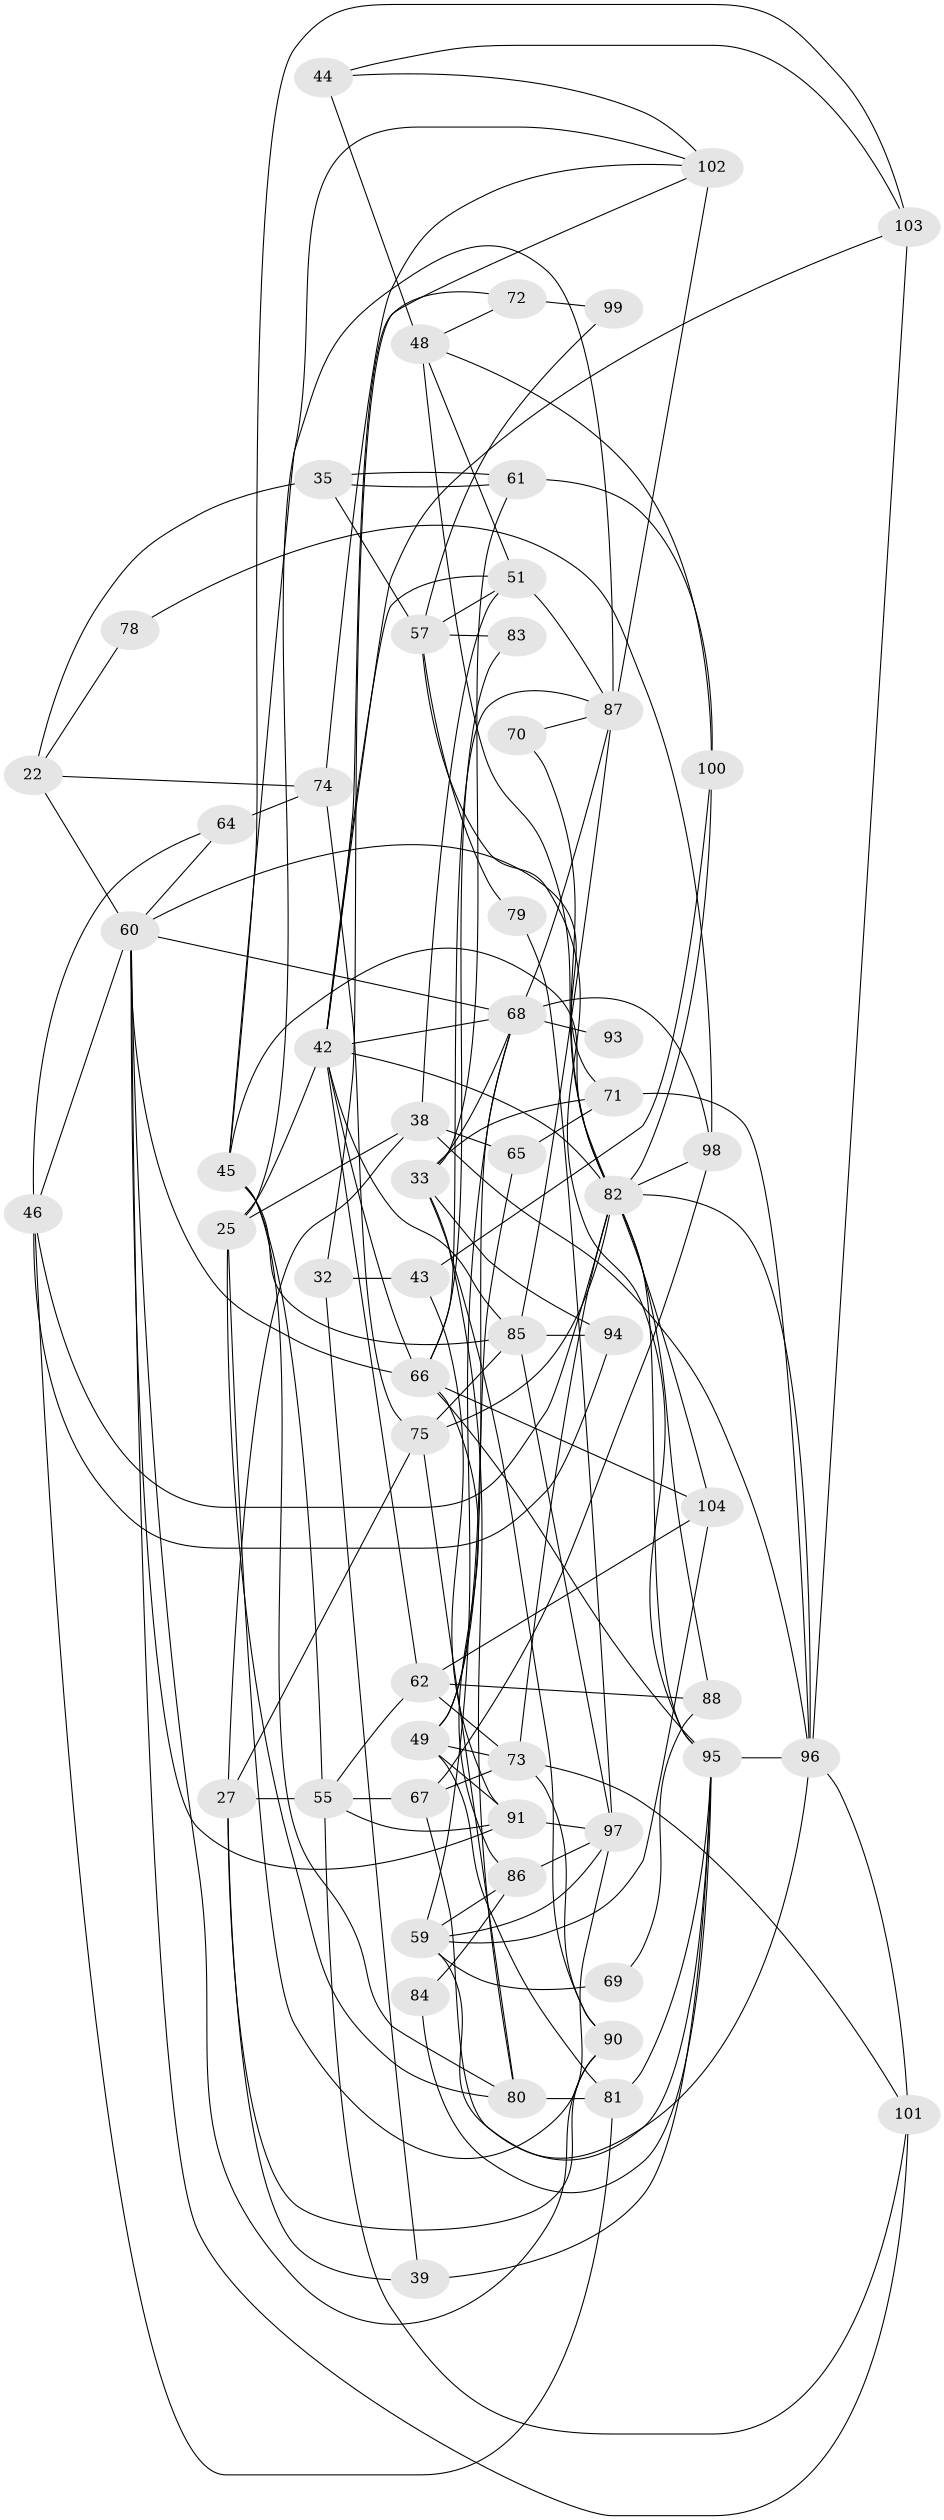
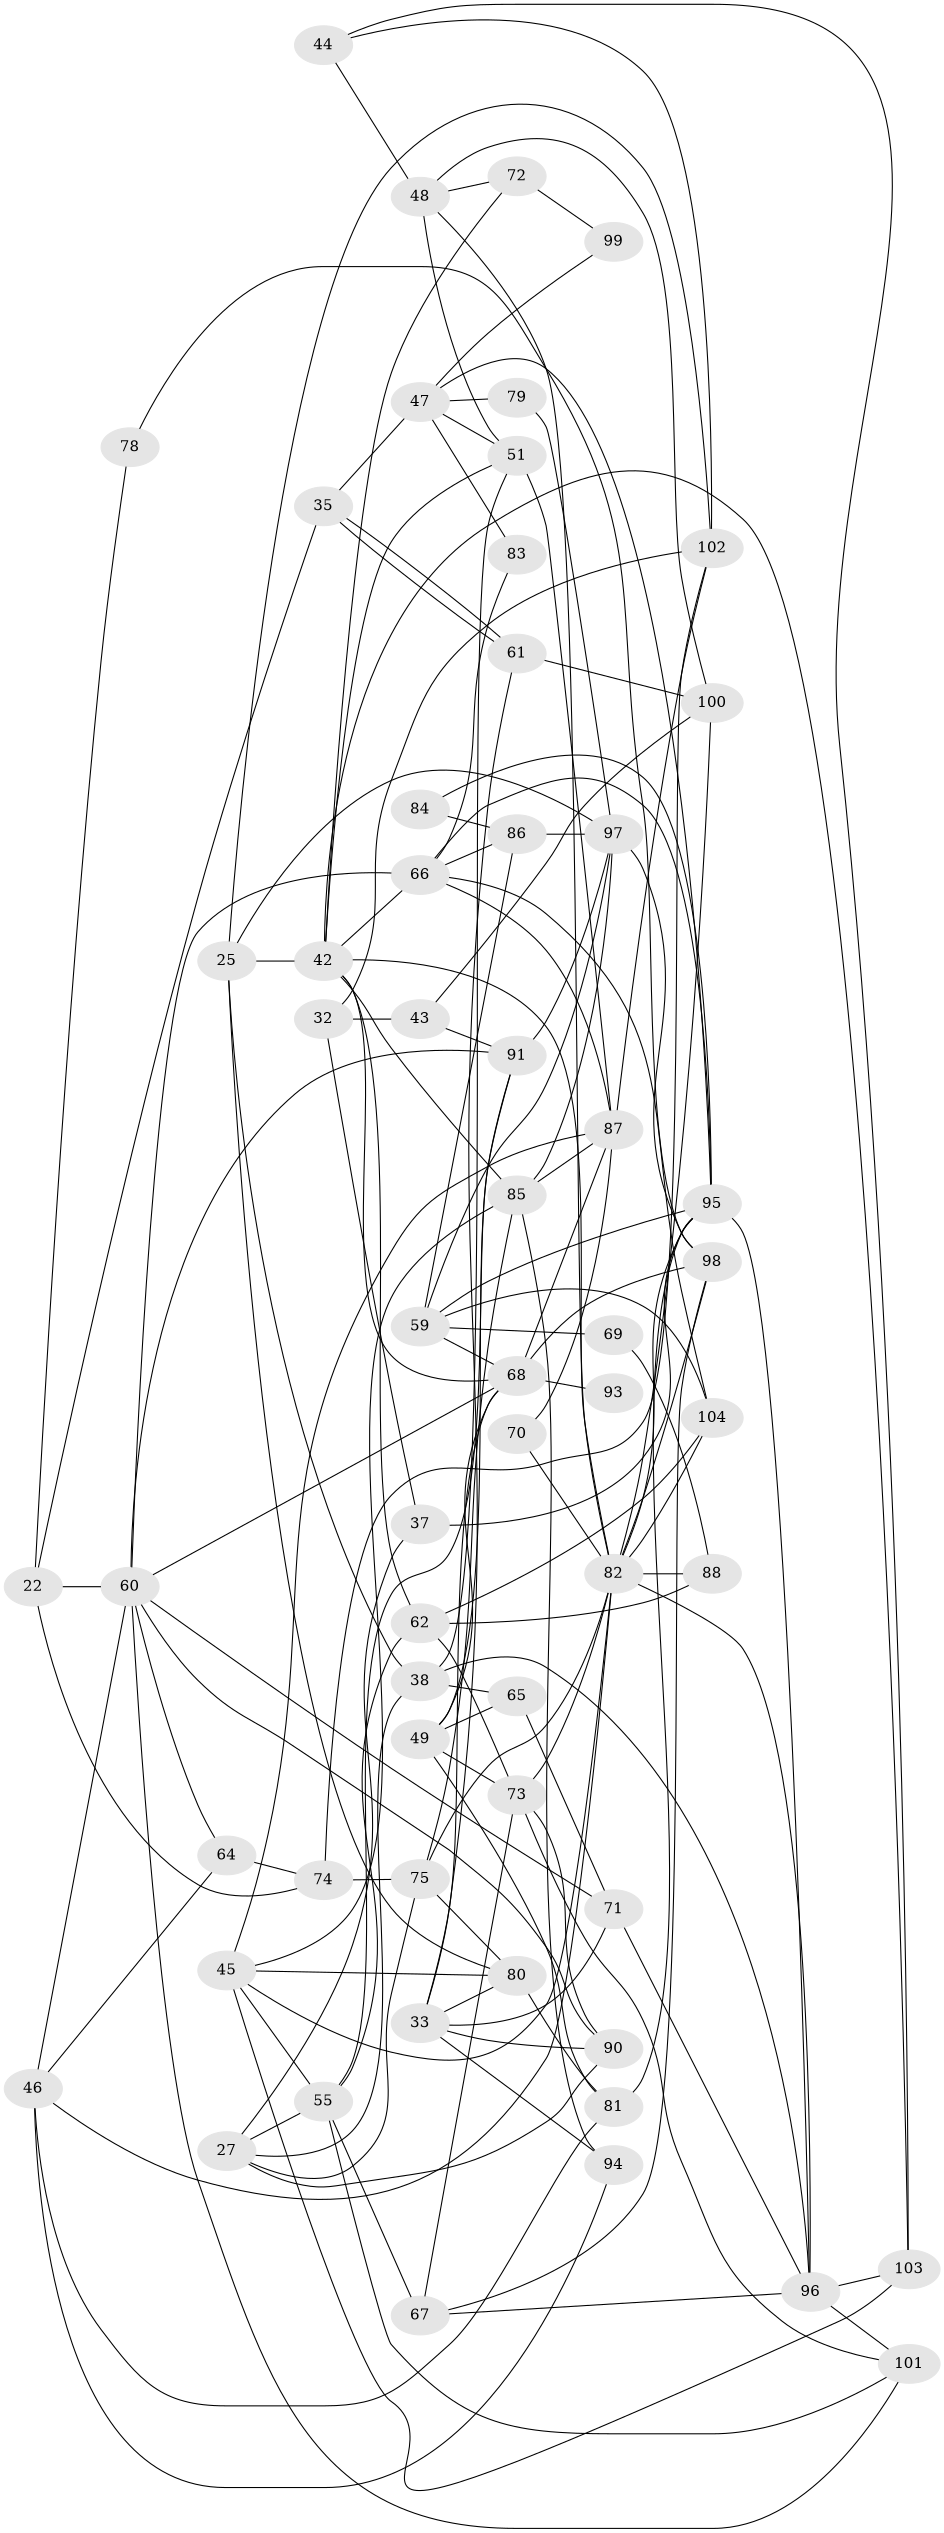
node "57": label "57" -> "47"
edge "97" -- "98": added
node "39": label "39" -> "37"
